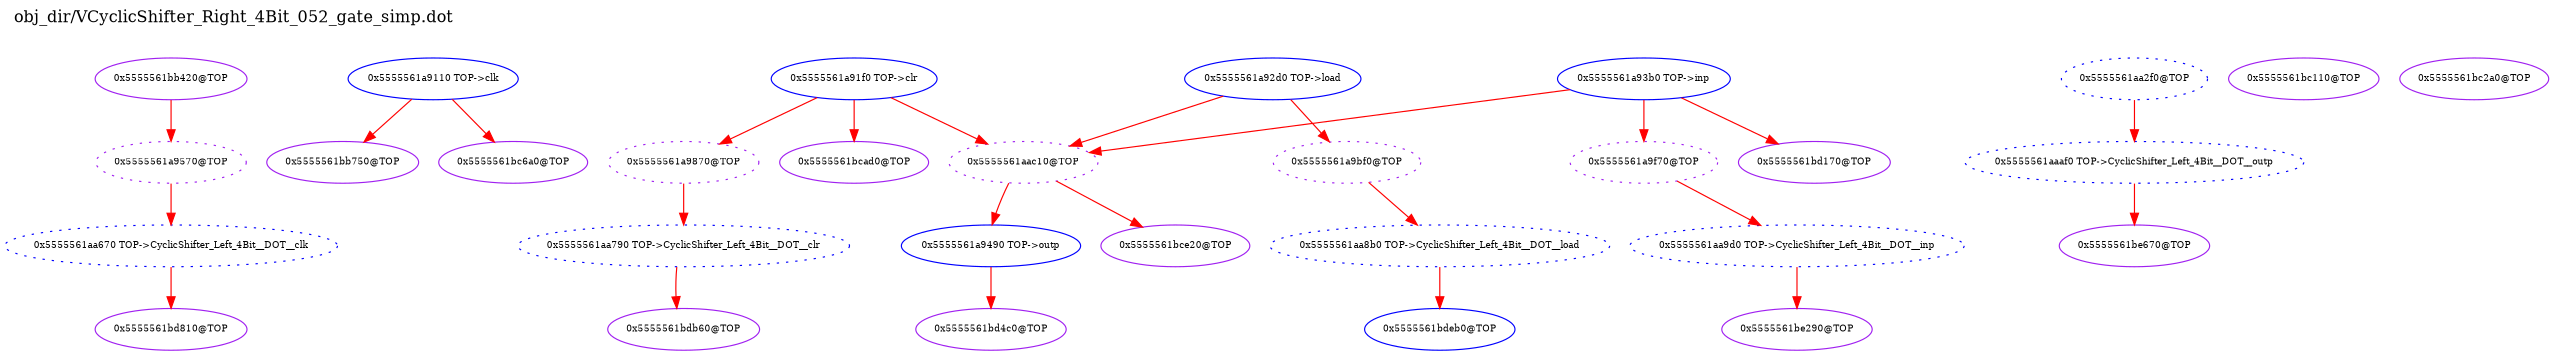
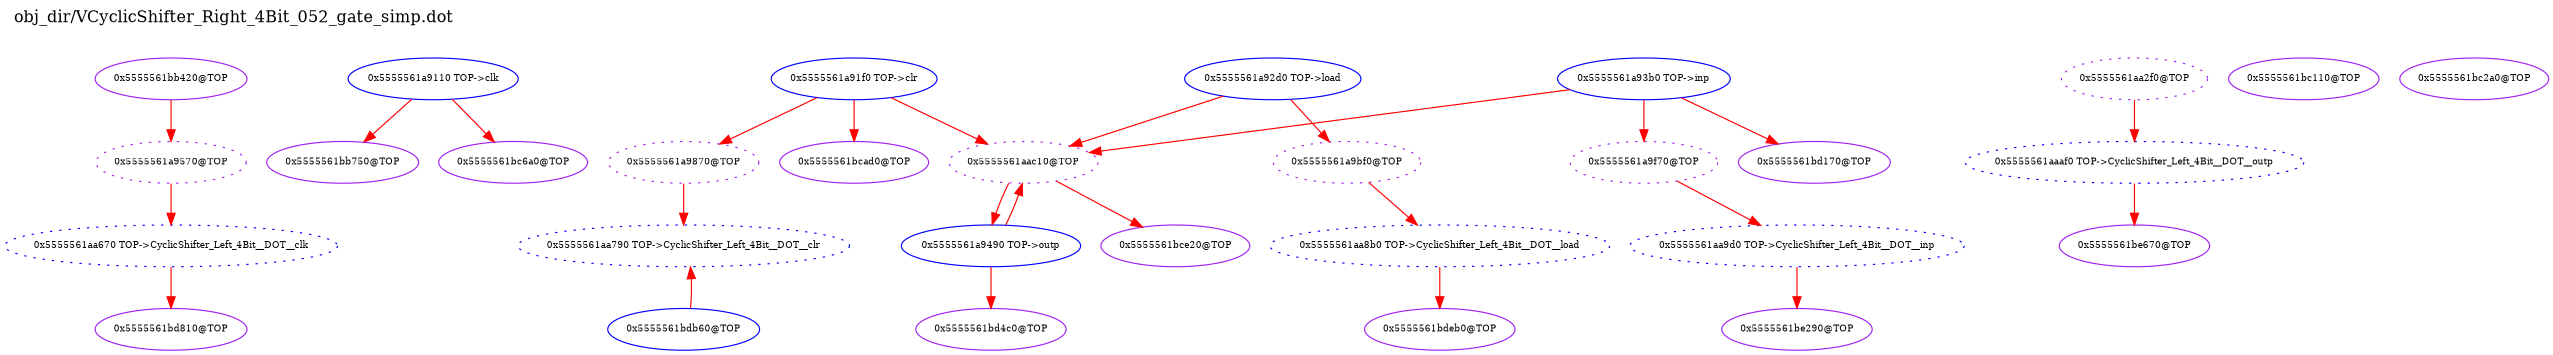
node "0x5555561aa2f0@TOP": color blue -> purple
edge "0x5555561a9490 TOP->outp" -> "0x5555561aac10@TOP": added
edge "0x5555561aa790 TOP->CyclicShifter_Left_4Bit__DOT__clr" -> "0x5555561bdb60@TOP": reversed
node "0x5555561bdb60@TOP": color purple -> blue
node "0x5555561bdeb0@TOP": color blue -> purple
